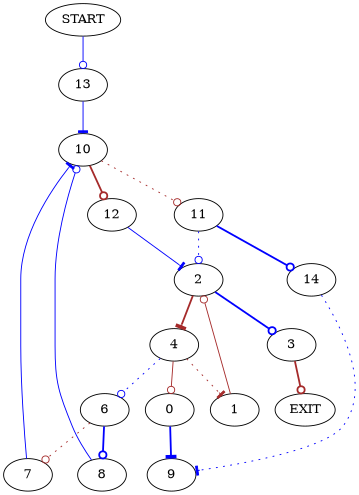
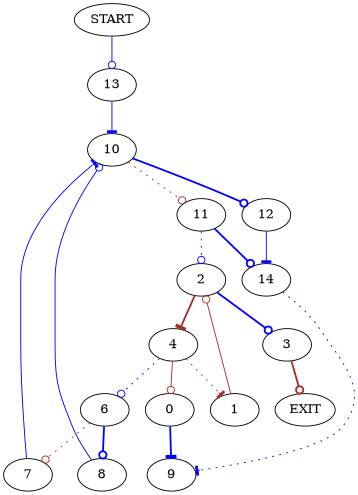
edge "10" -> "12": color brown -> blue
edge "12" -> "2": now "12" -> "14"
